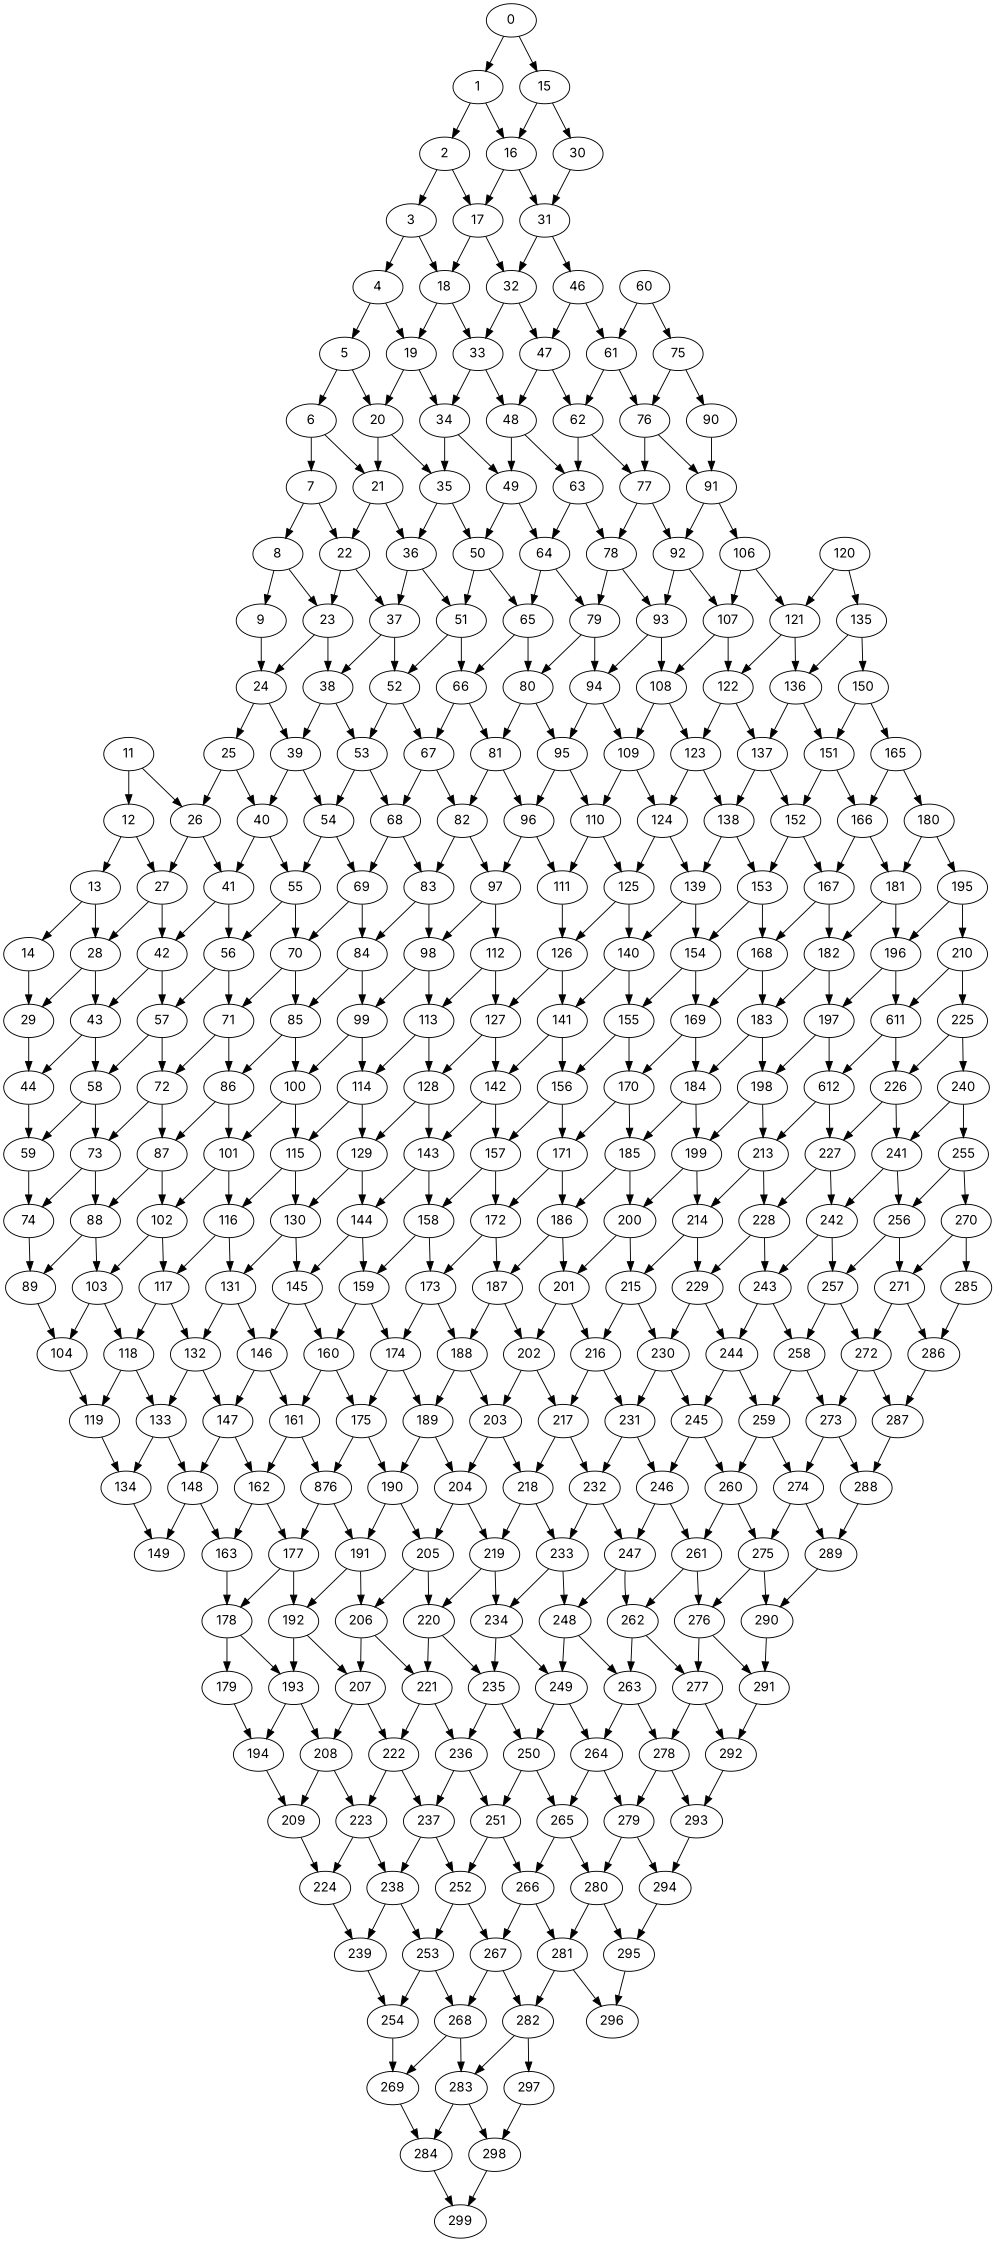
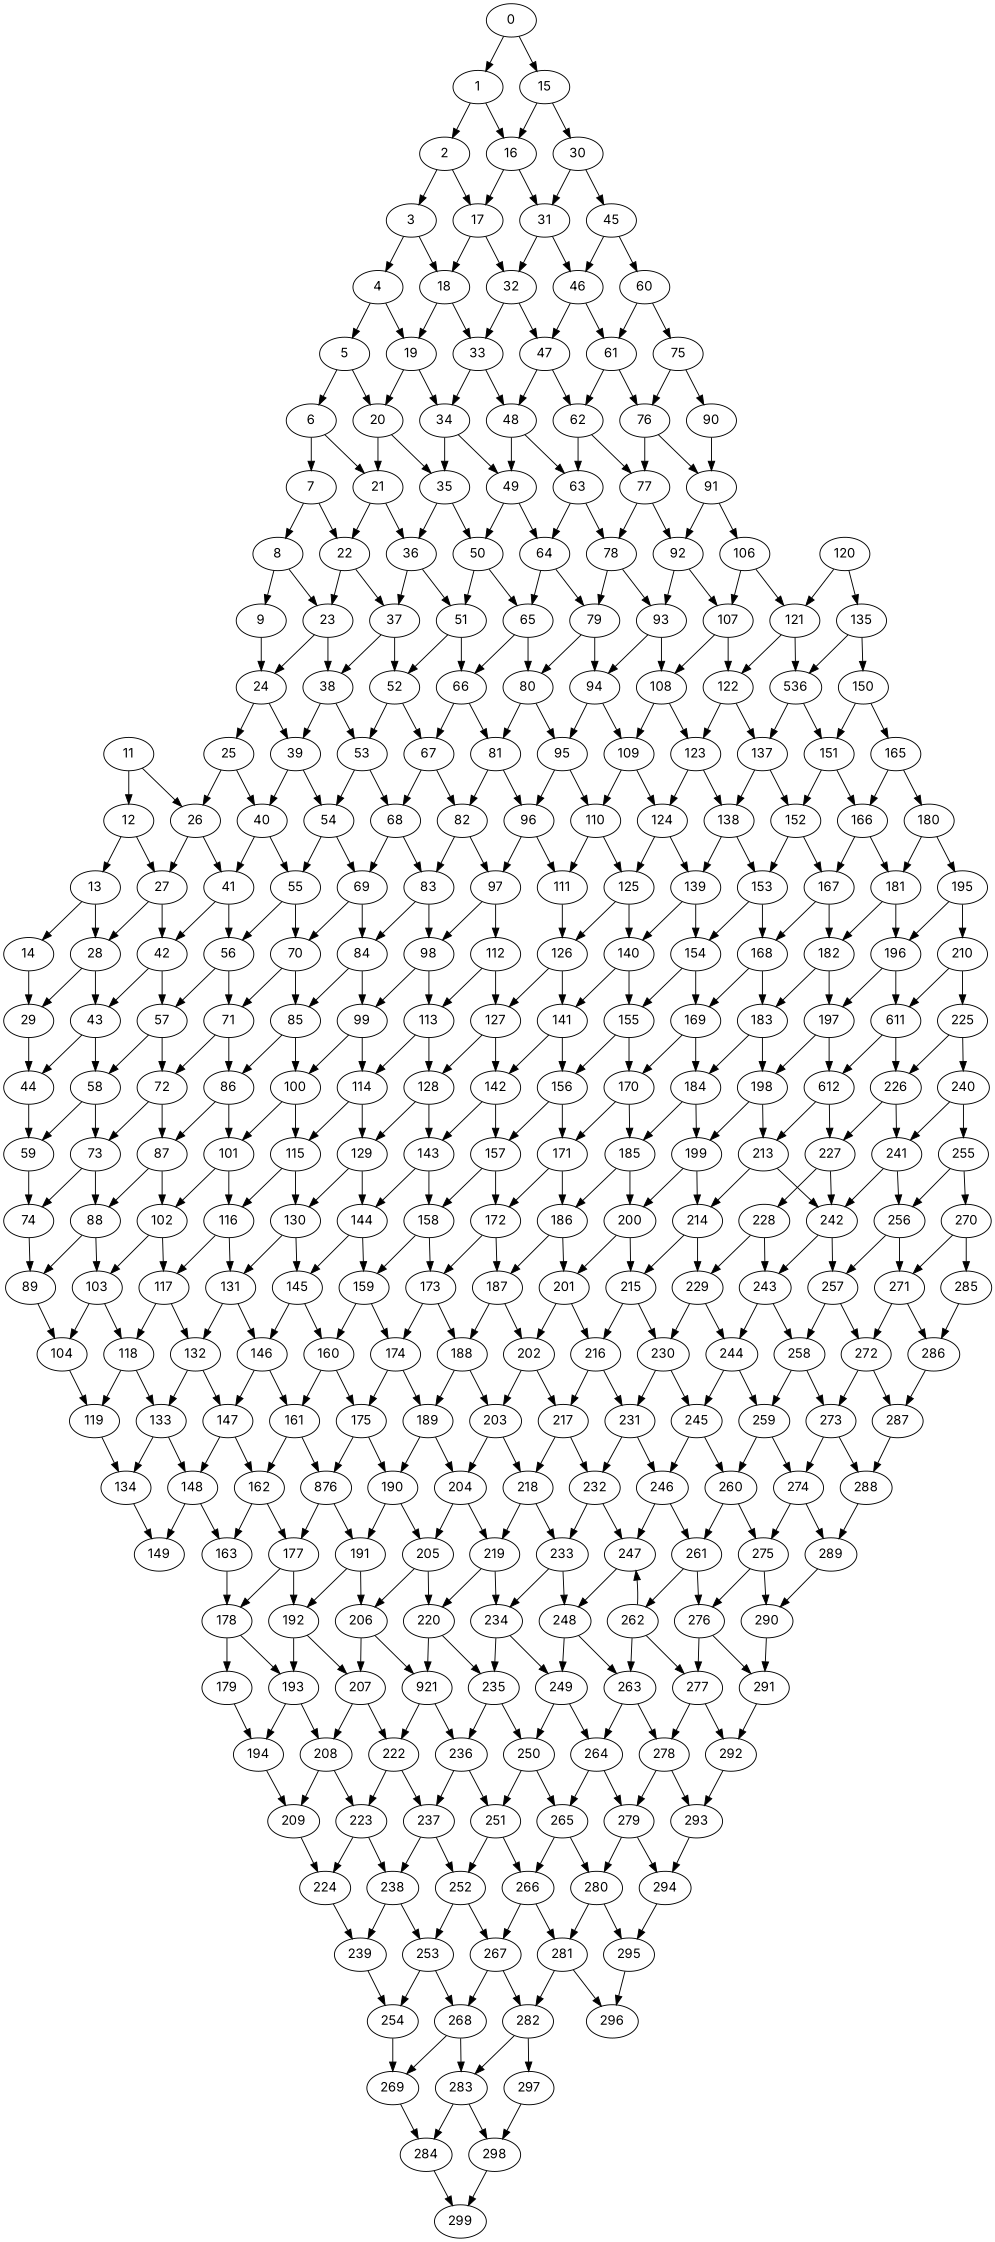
node "45": added
node "136": label "136" -> "536"
edge "213" -> "228": now "213" -> "242"
edge "247" -> "262": reversed
node "221": label "221" -> "921"
